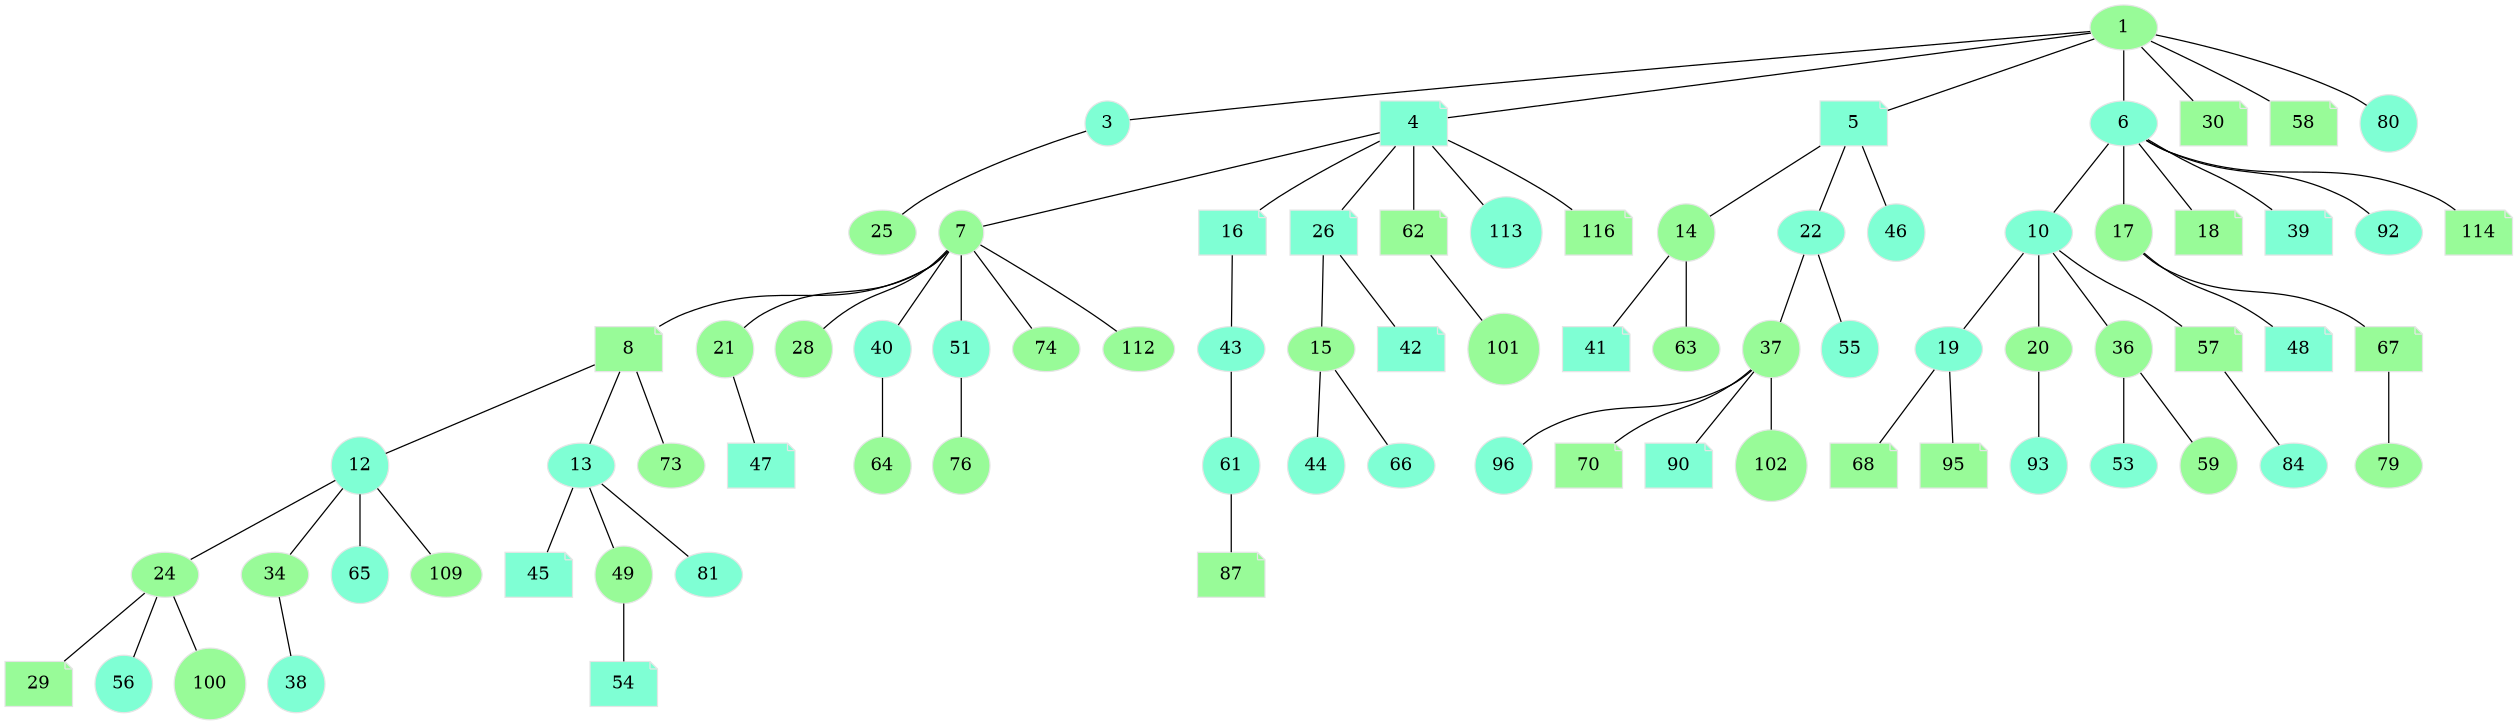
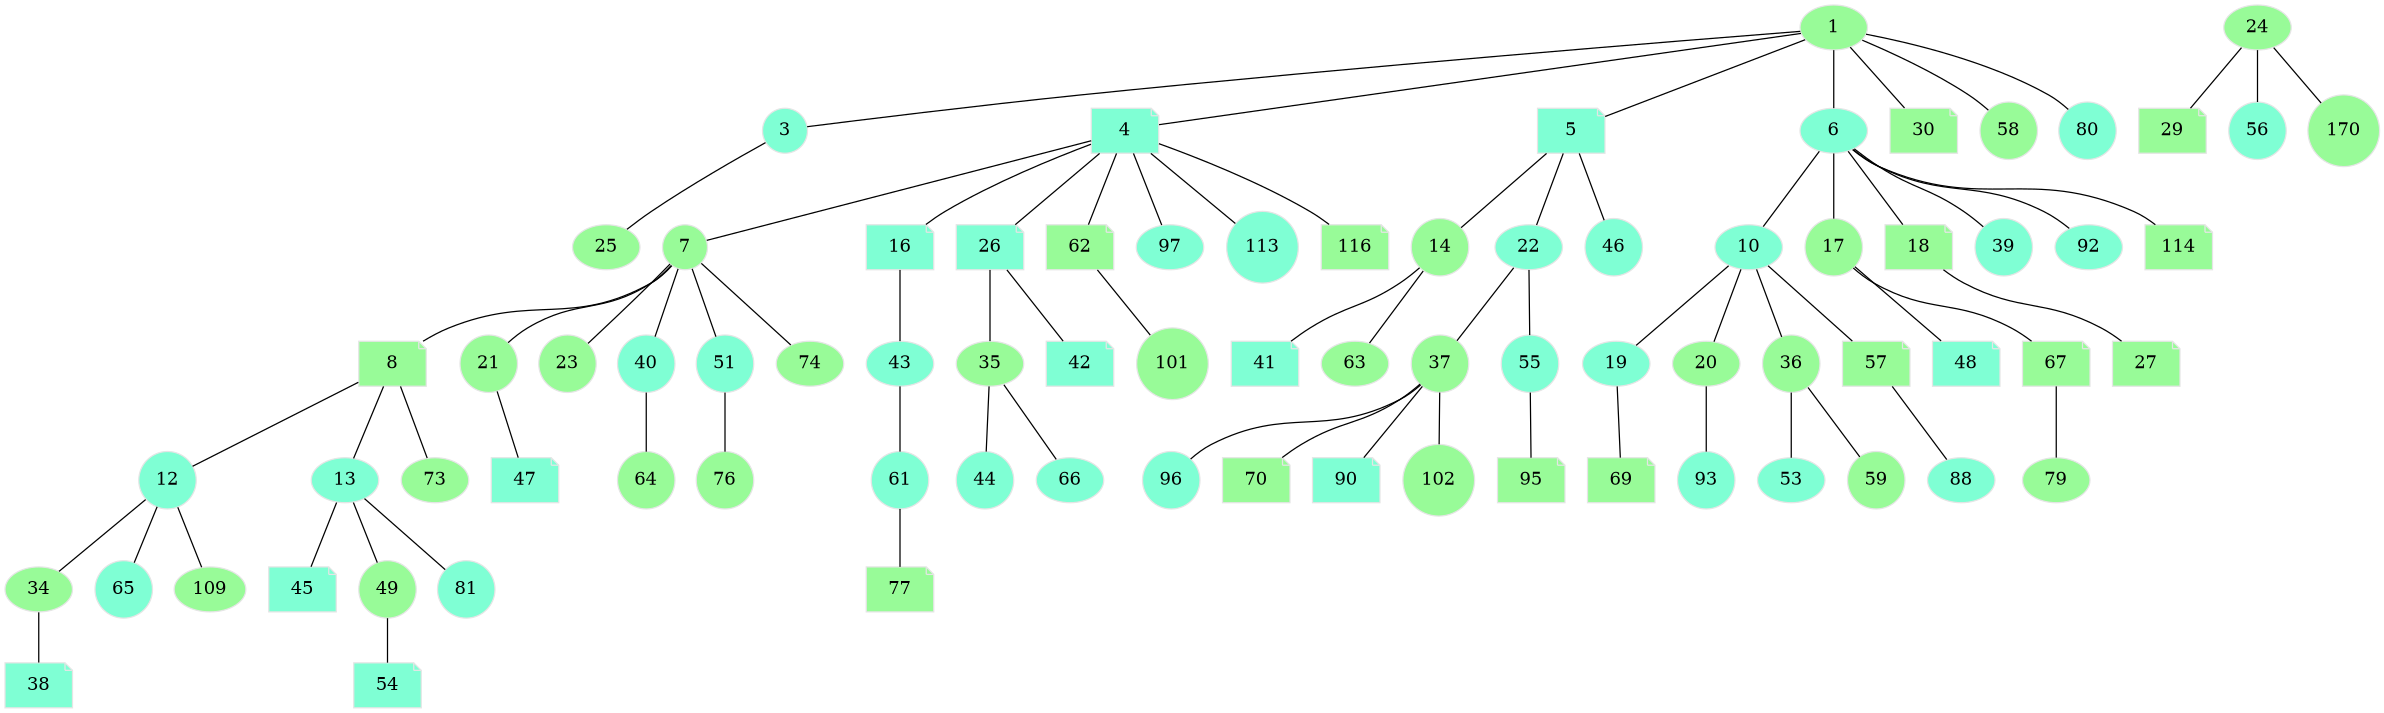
node "58": shape note -> circle
node "39": shape note -> circle
node "97": added
node "28": label "28" -> "23"
node "112": removed
node "15": label "15" -> "35"
node "27": added
edge "19" -- "95": now "55" -- "95"
node "68": label "68" -> "69"
node "84": label "84" -> "88"
edge "12" -- "24": removed
node "81": shape ellipse -> circle
node "87": label "87" -> "77"
node "100": label "100" -> "170"
node "38": shape circle -> note
